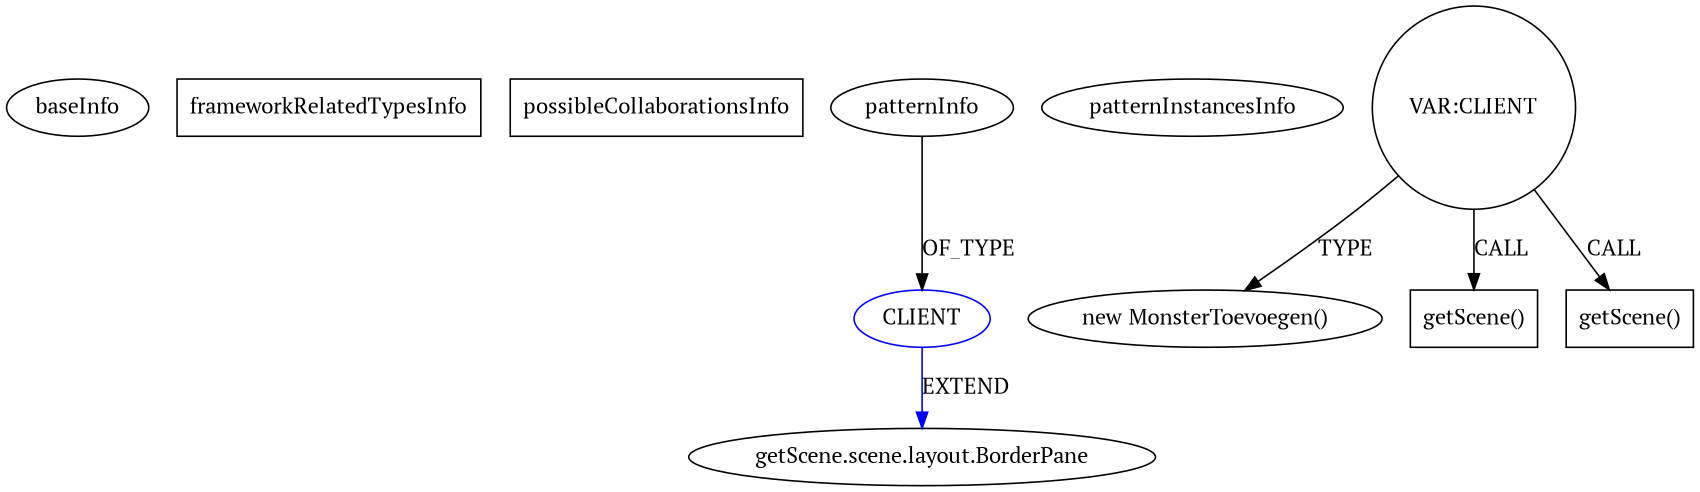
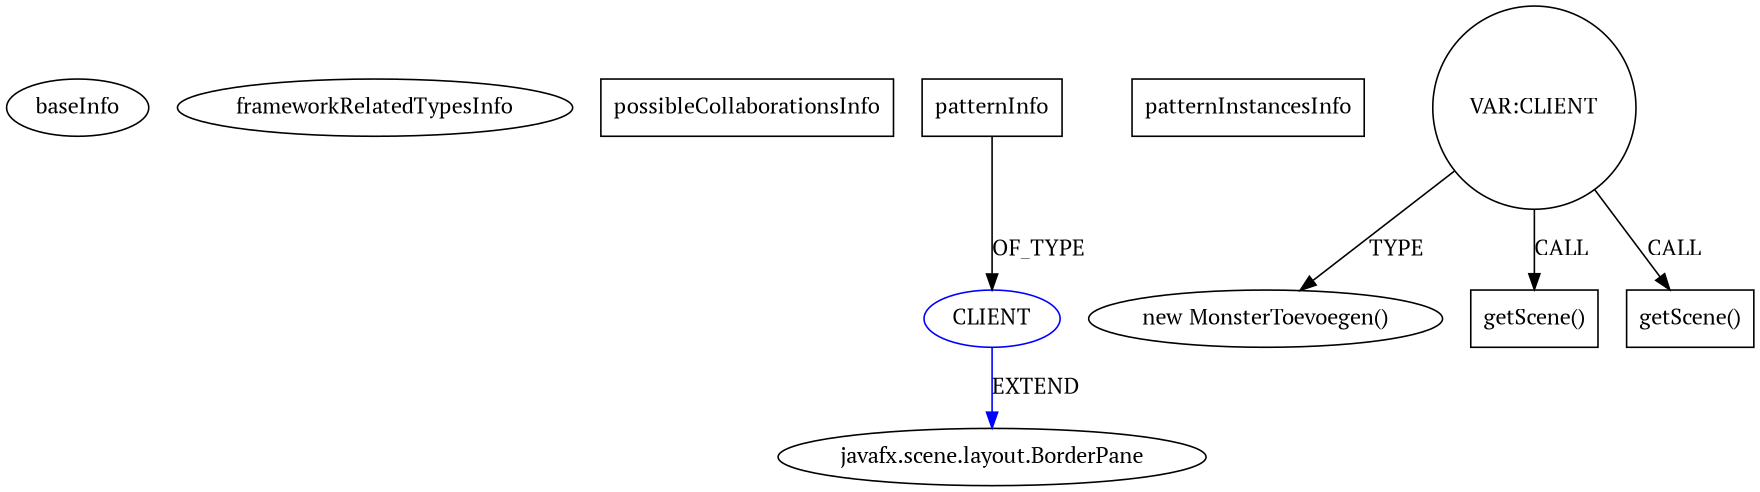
node "frameworkRelatedTypesInfo": shape box -> ellipse
node "patternInfo": shape ellipse -> box
node "patternInstancesInfo": shape ellipse -> box
node "getScene.scene.layout.BorderPane": label "getScene.scene.layout.BorderPane" -> "javafx.scene.layout.BorderPane"
